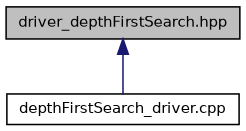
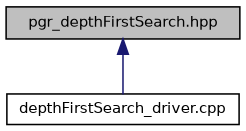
node "driver_depthFirstSearch.hpp": label "driver_depthFirstSearch.hpp" -> "pgr_depthFirstSearch.hpp"
